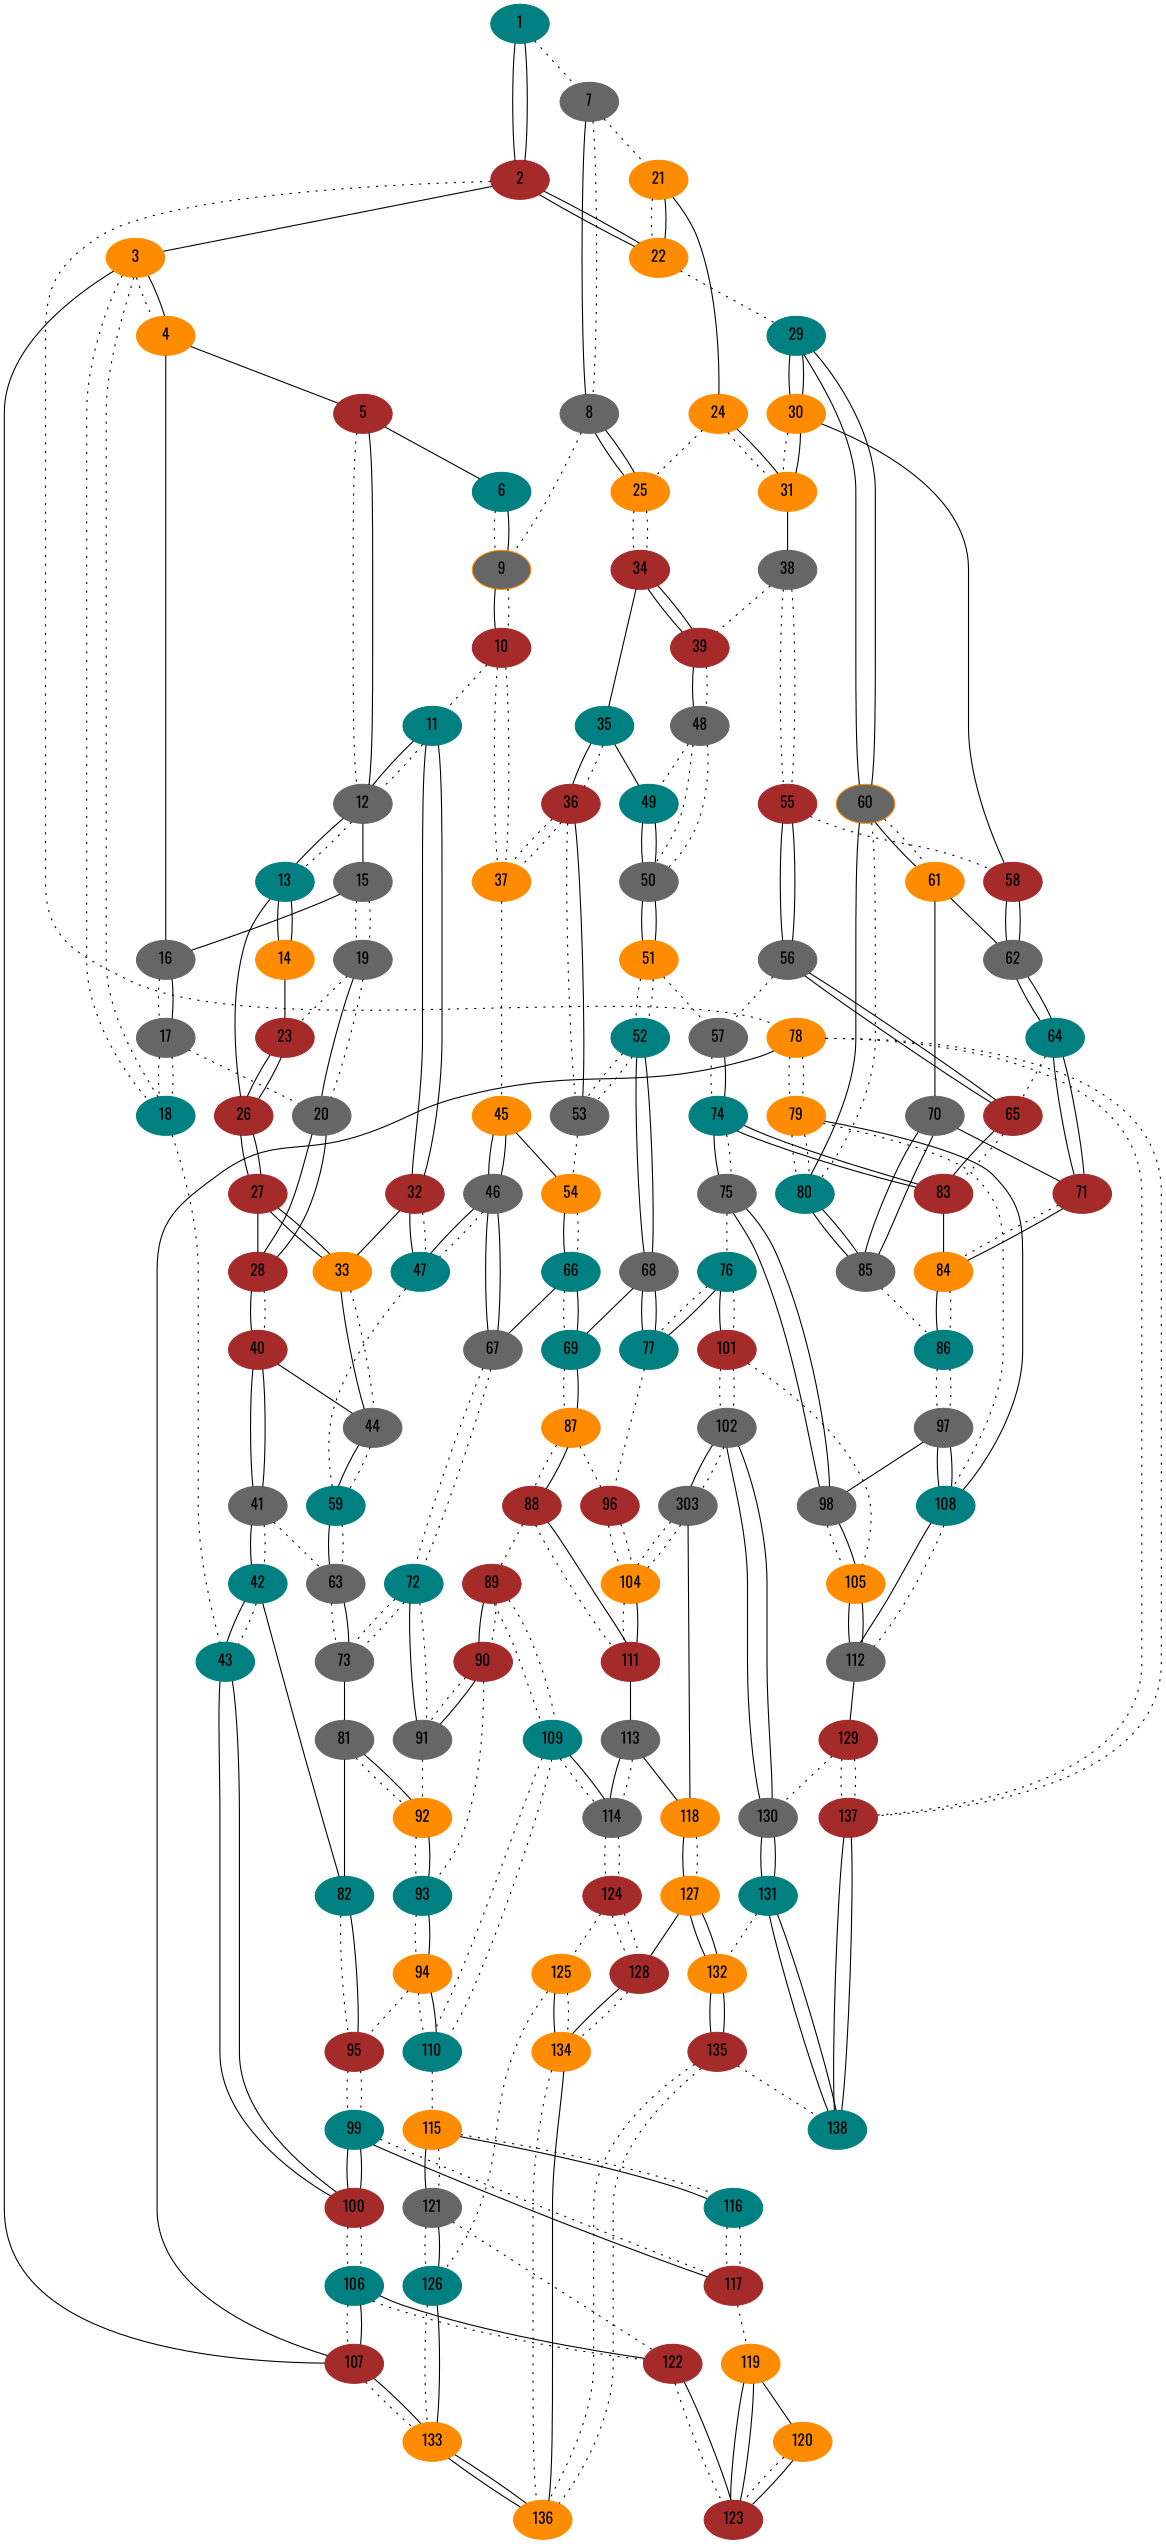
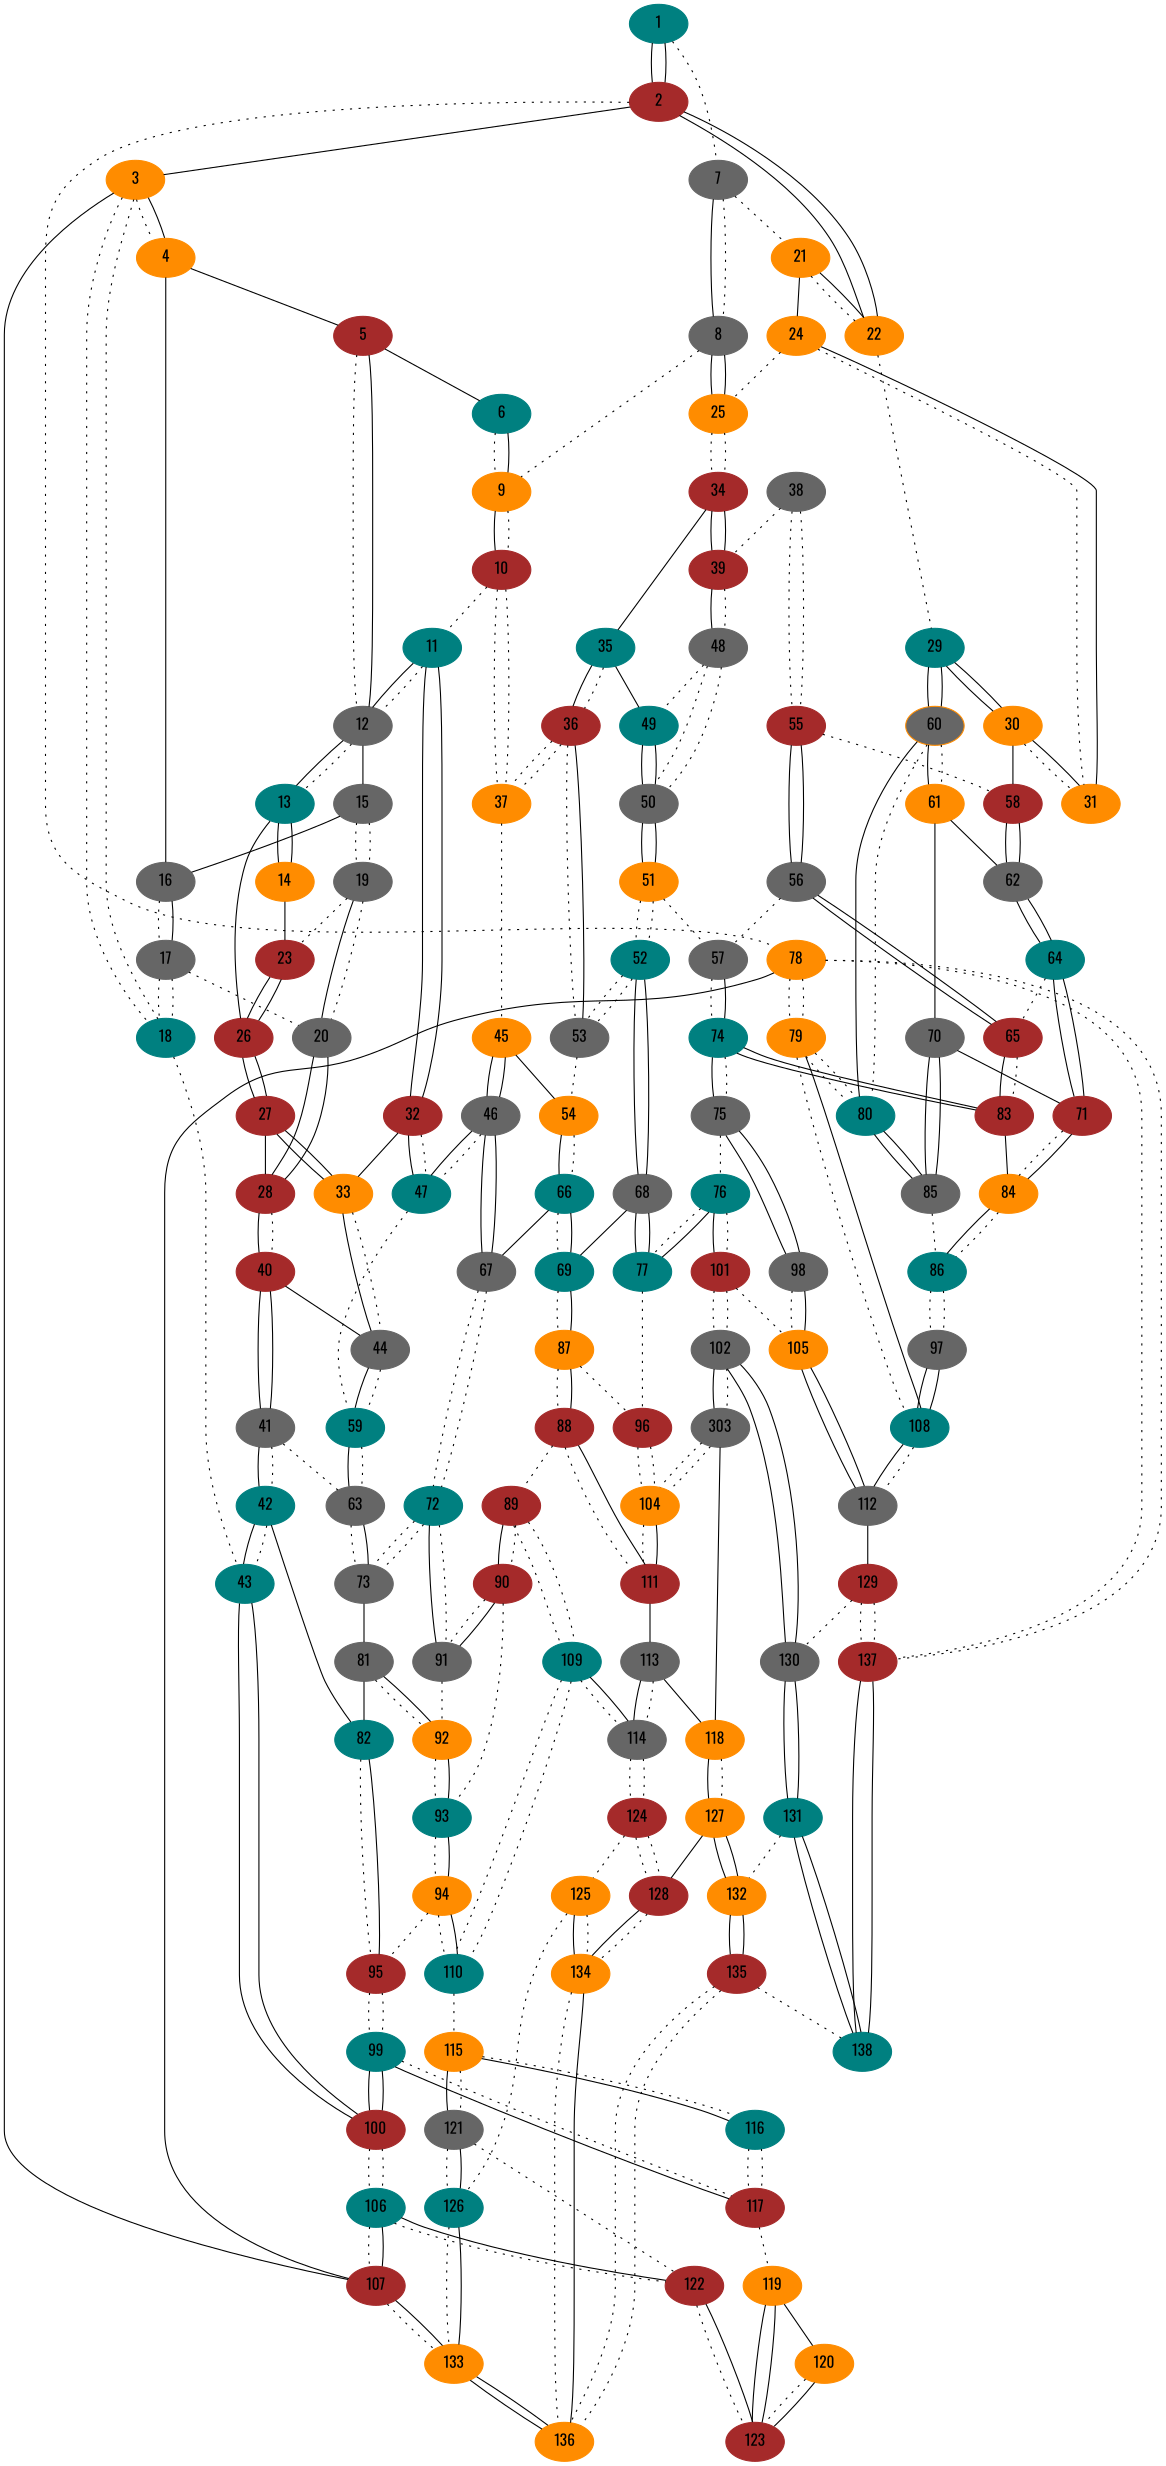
edge "31" -- "38": removed
node "9": fillcolor gray40 -> darkorange
edge "97" -- "98": removed
